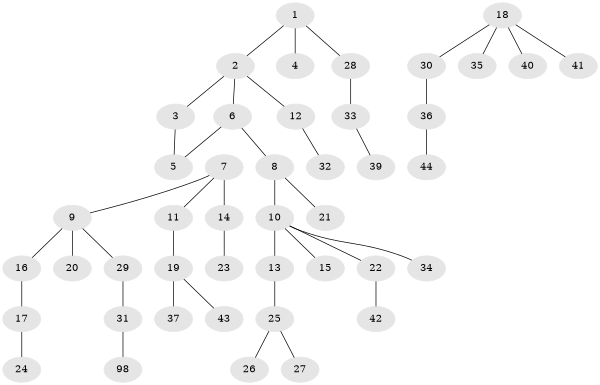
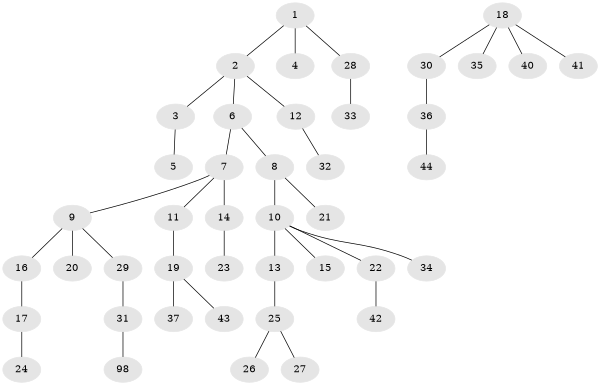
edge "6" -- "5": now "6" -- "7"
node "39": removed
